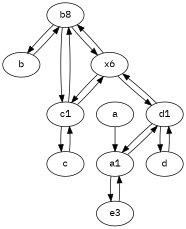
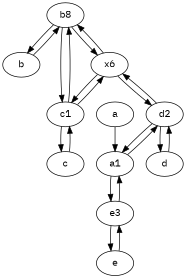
node "d1": label "d1" -> "d2"
node "e": added
